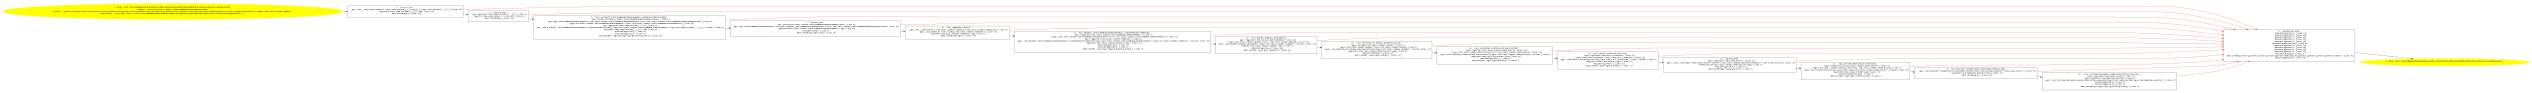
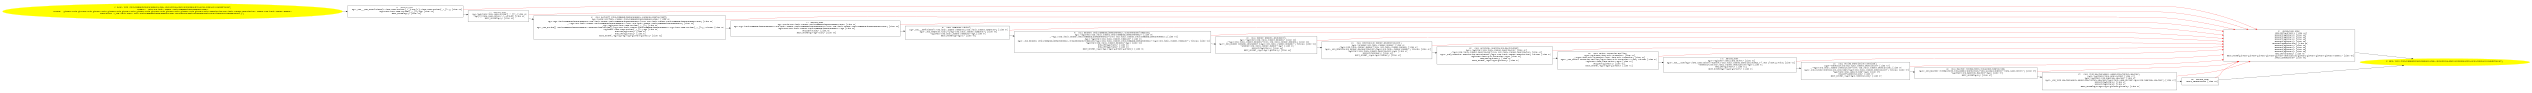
node "18:  method_body APPLY_ABSTRACTION; [line 48]": added
